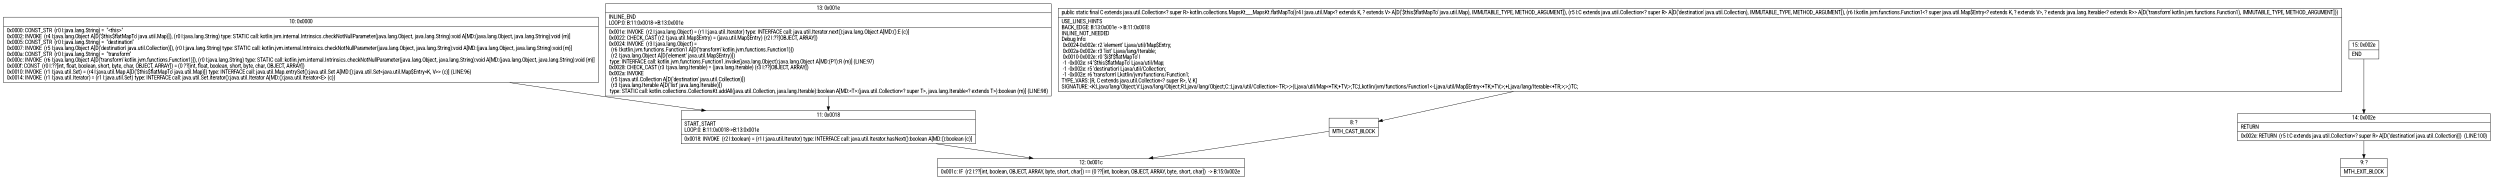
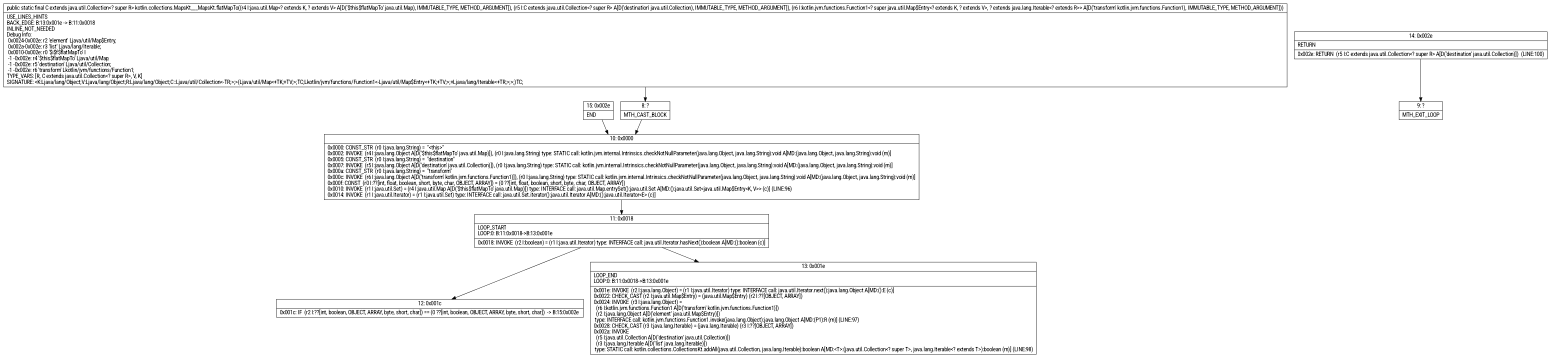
node "13: 0x001e": text "INLINE_END" -> "LOOP_END"
edge "15: 0x002e" -> "14: 0x002e": now "15: 0x002e" -> "10: 0x0000"
edge "13: 0x001e" -> "11: 0x0018": reversed
node "11: 0x0018": text "START_START" -> "LOOP_START"
edge "8: ?" -> "12: 0x001c": now "8: ?" -> "10: 0x0000"
node "9: ?": text "MTH_EXIT_BLOCK" -> "MTH_EXIT_LOOP"
